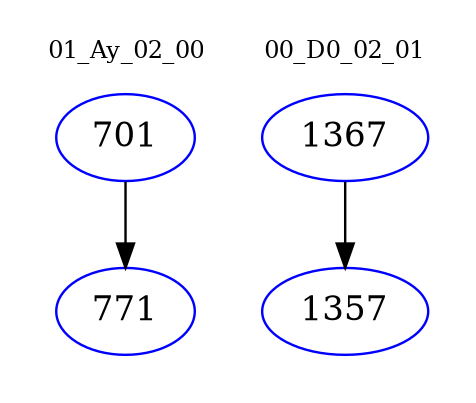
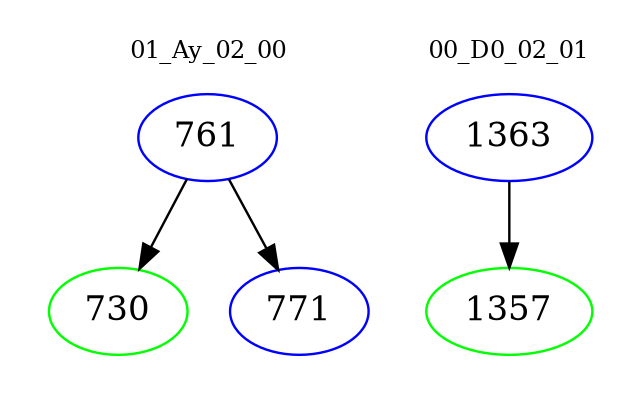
node "701": label "701" -> "761"
node "1367": label "1367" -> "1363"
node "730": added
node "1357": color blue -> green
